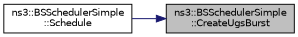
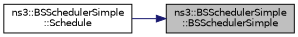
node "ns3::BSSchedulerSimple ::CreateUgsBurst": label "ns3::BSSchedulerSimple ::CreateUgsBurst" -> "ns3::BSSchedulerSimple ::BSSchedulerSimple"
